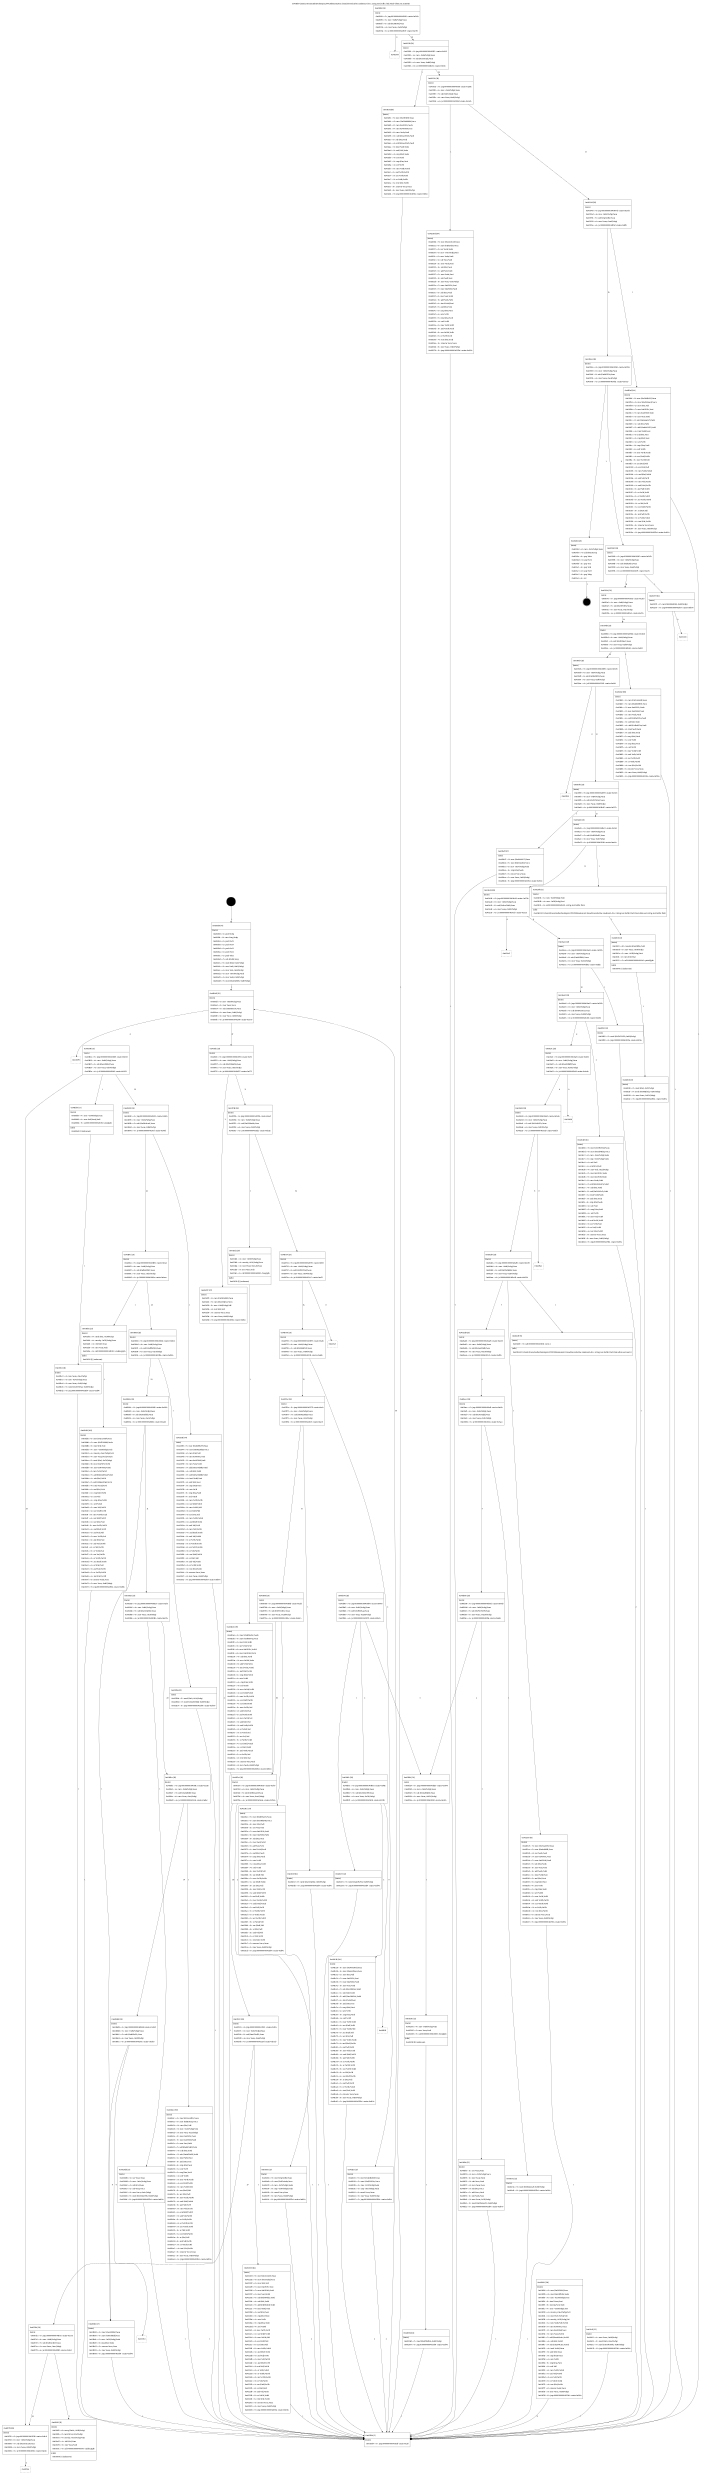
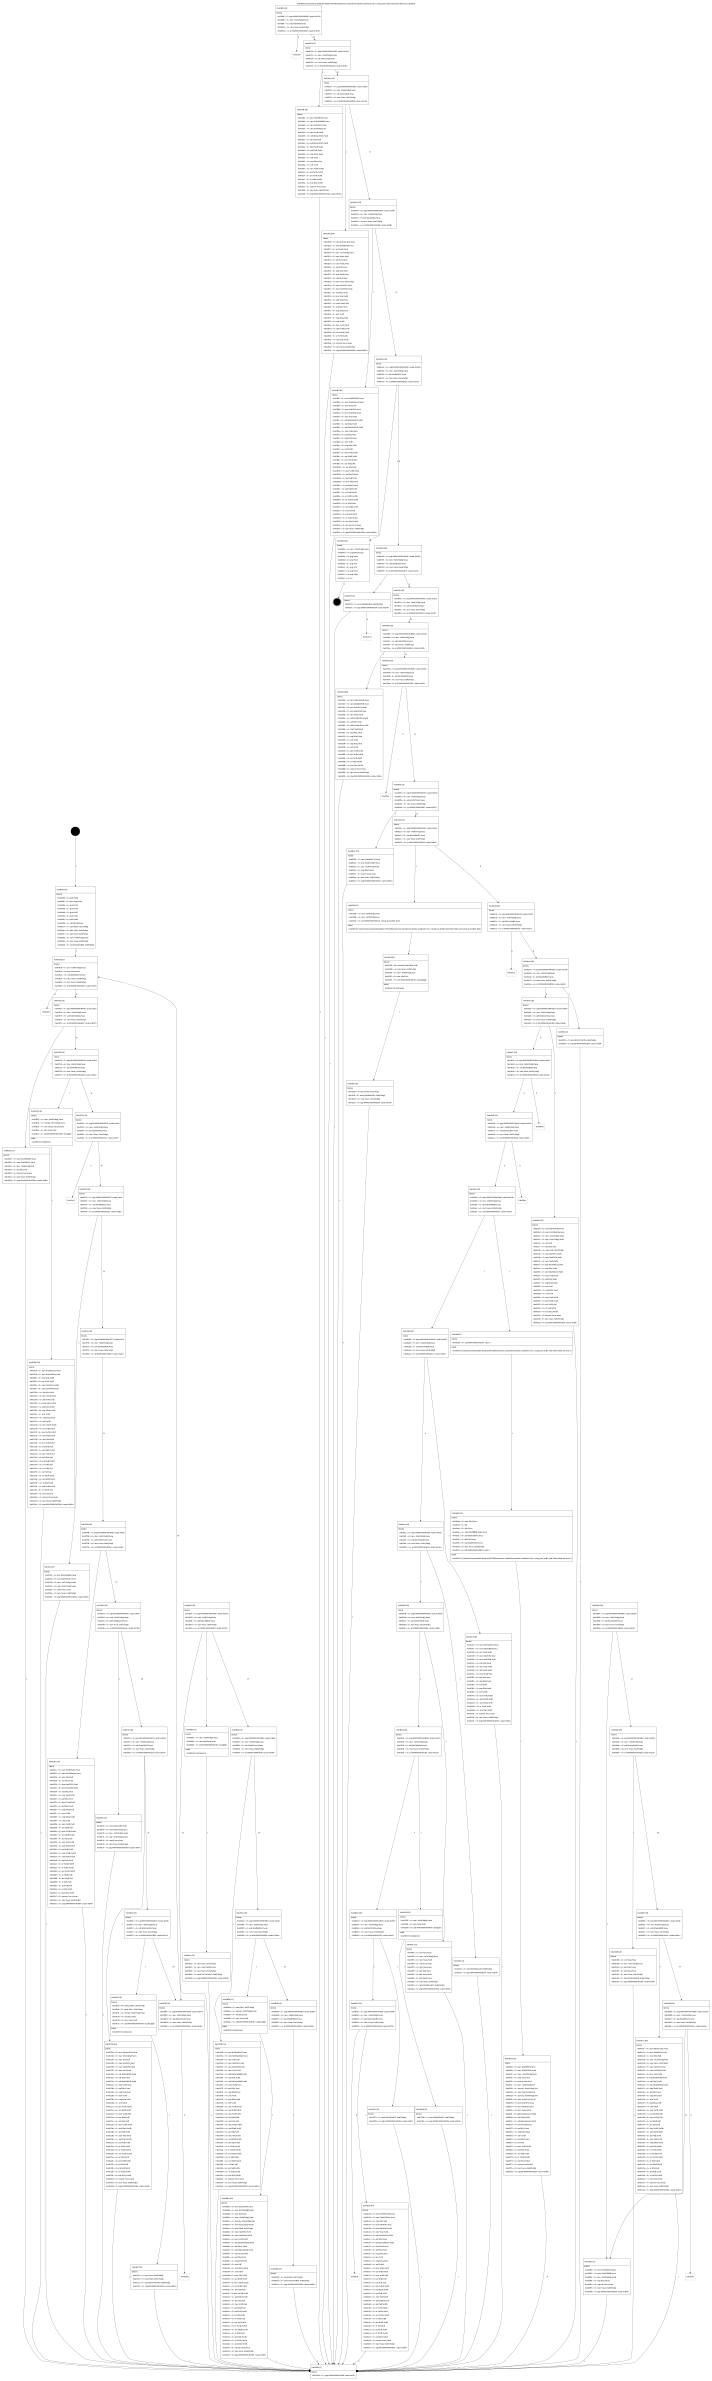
edge "0x401868 [28]" -> "0x401884 [28]": removed, label "22"
node "0x401ede [40]": added
edge "0x401ab4 [28]" -> "0x4023c9 [83]": now "0x401ad0 [28]" -> "0x4023c9 [83]"
edge "0x401b40 [28]" -> "0x401b24 [28]": reversed
node "0x4020cf [12]": removed
edge "0x401bf2 [31]" -> "0x401c11 [23]": added, label "1"
